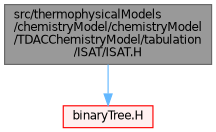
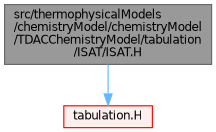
node "binaryTree.H": label "binaryTree.H" -> "tabulation.H"
